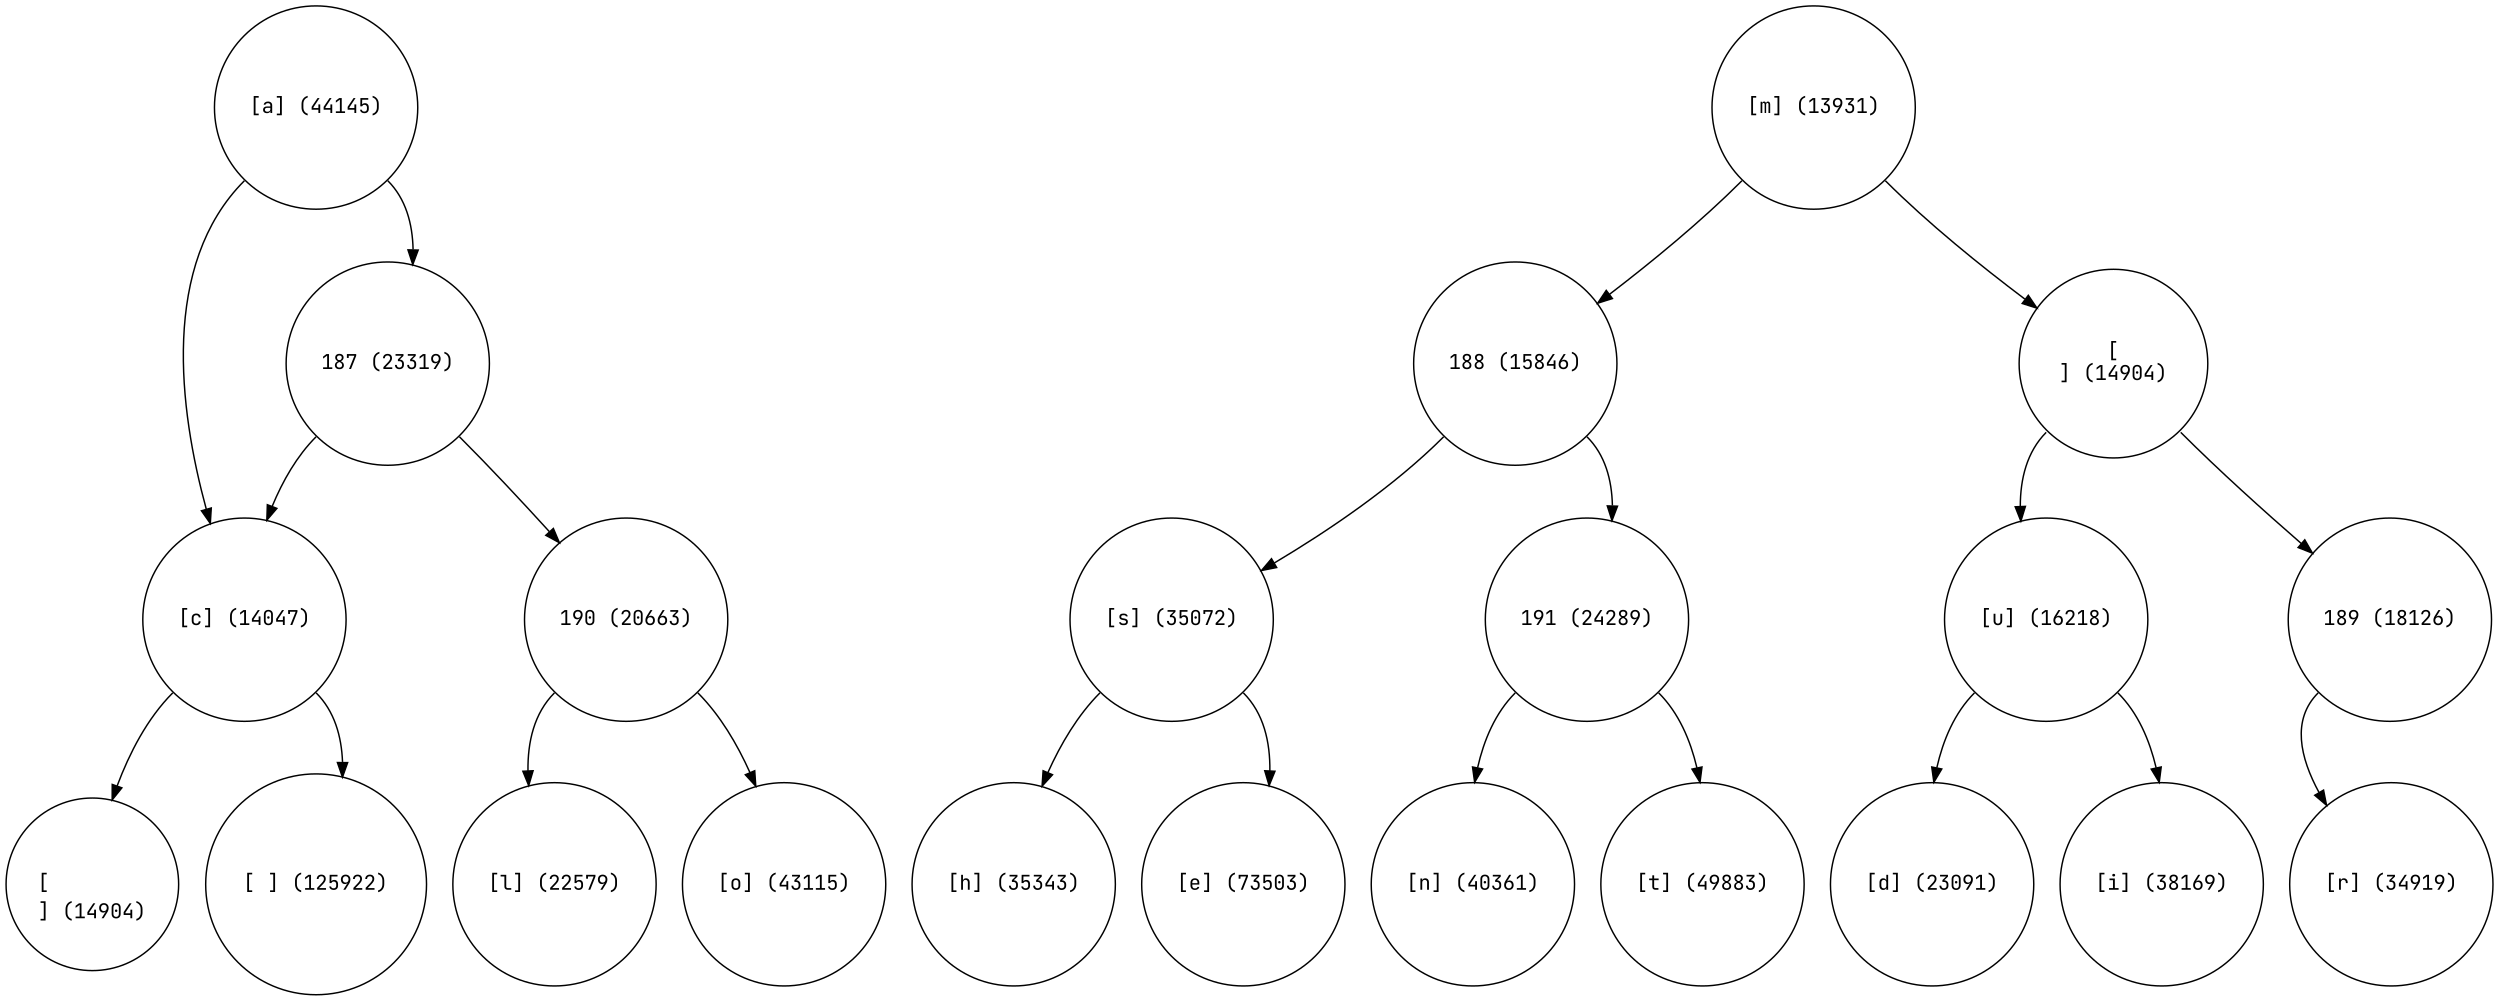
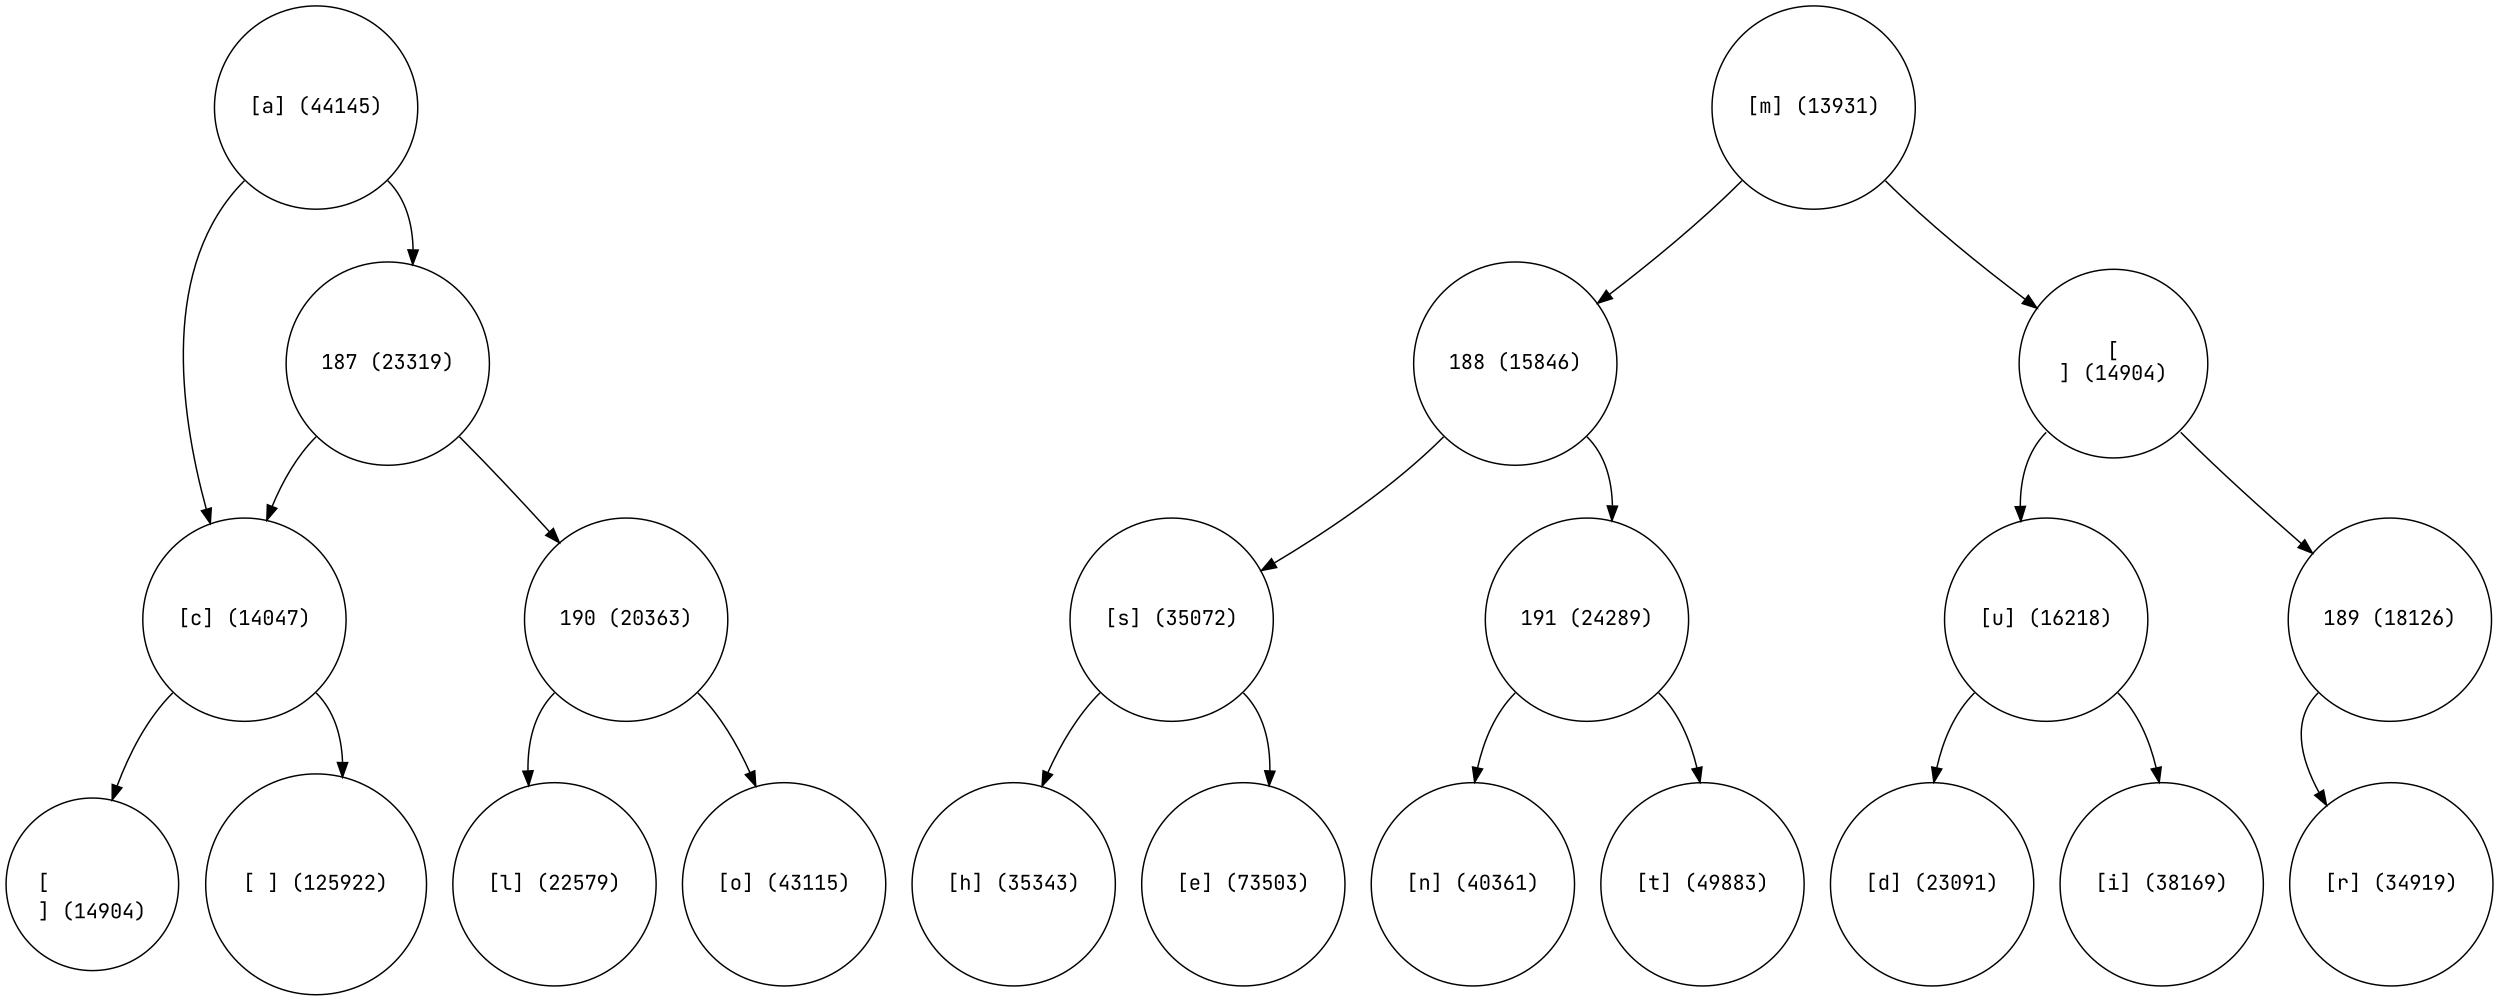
node "190 (20663)": label "190 (20663)" -> "190 (20363)"
